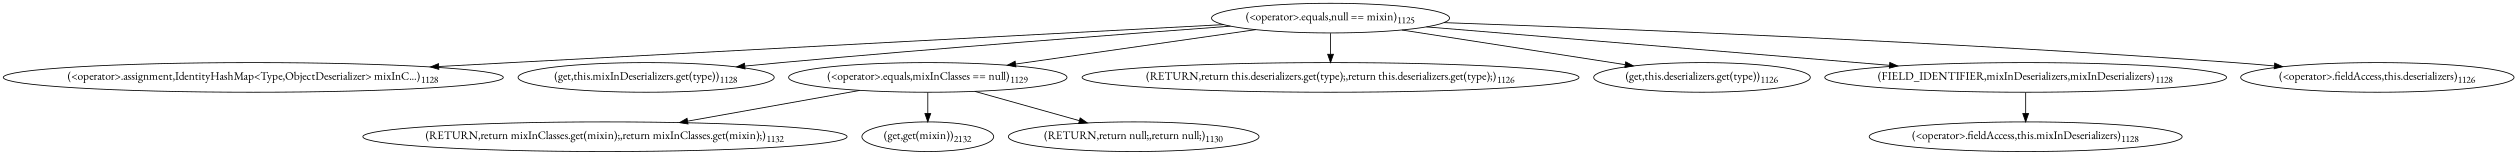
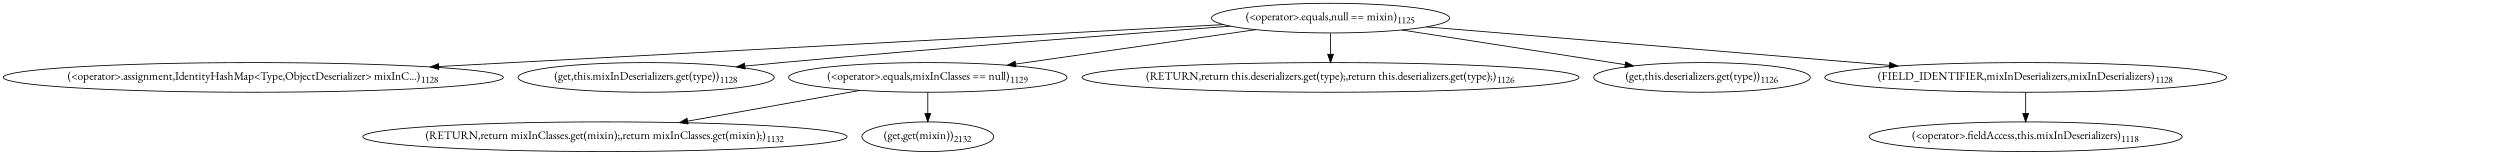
node "(<operator>.fieldAccess,this.deserializers)": removed
node "(<operator>.fieldAccess,this.mixInDeserializers)": text "1128" -> "1118"
node "(RETURN,return null;,return null;)": removed
